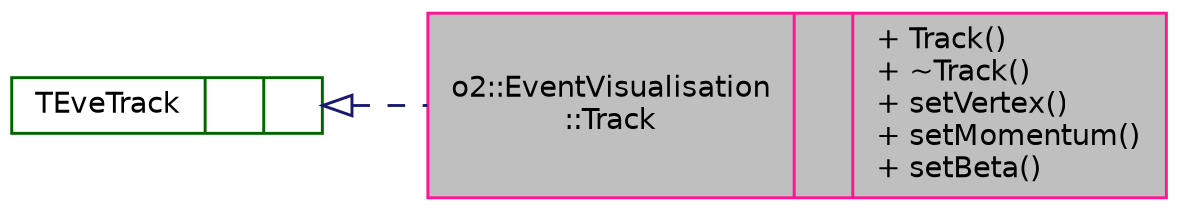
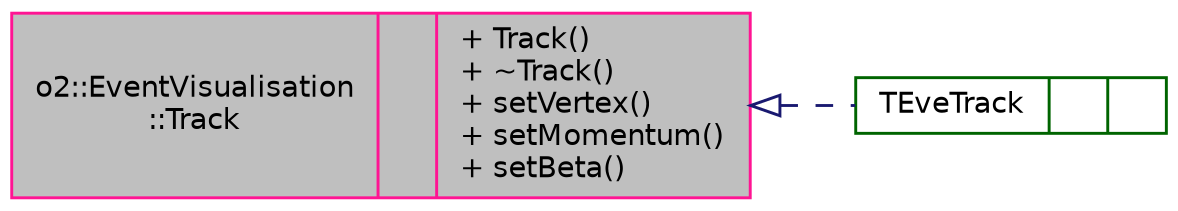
edge "o2::EventVisualisation" -> "TEveTrack": reversed
